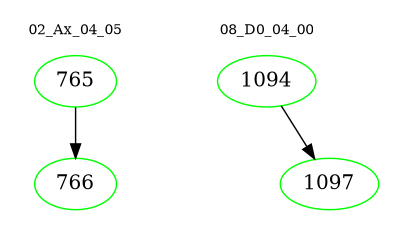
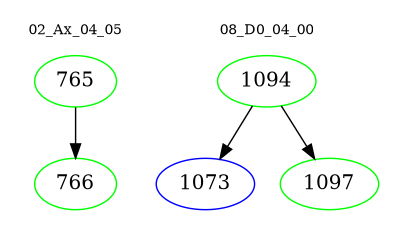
node "1073": added
